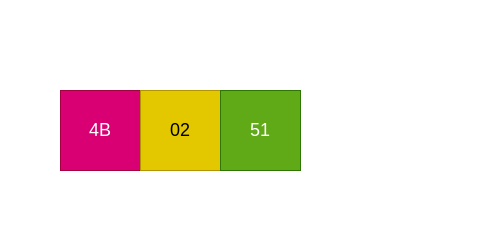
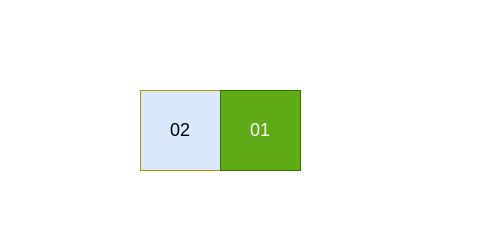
node "4B": removed
node "02": fillcolor #e3c800 -> #dae8fc
node "51": label "51" -> "01"
